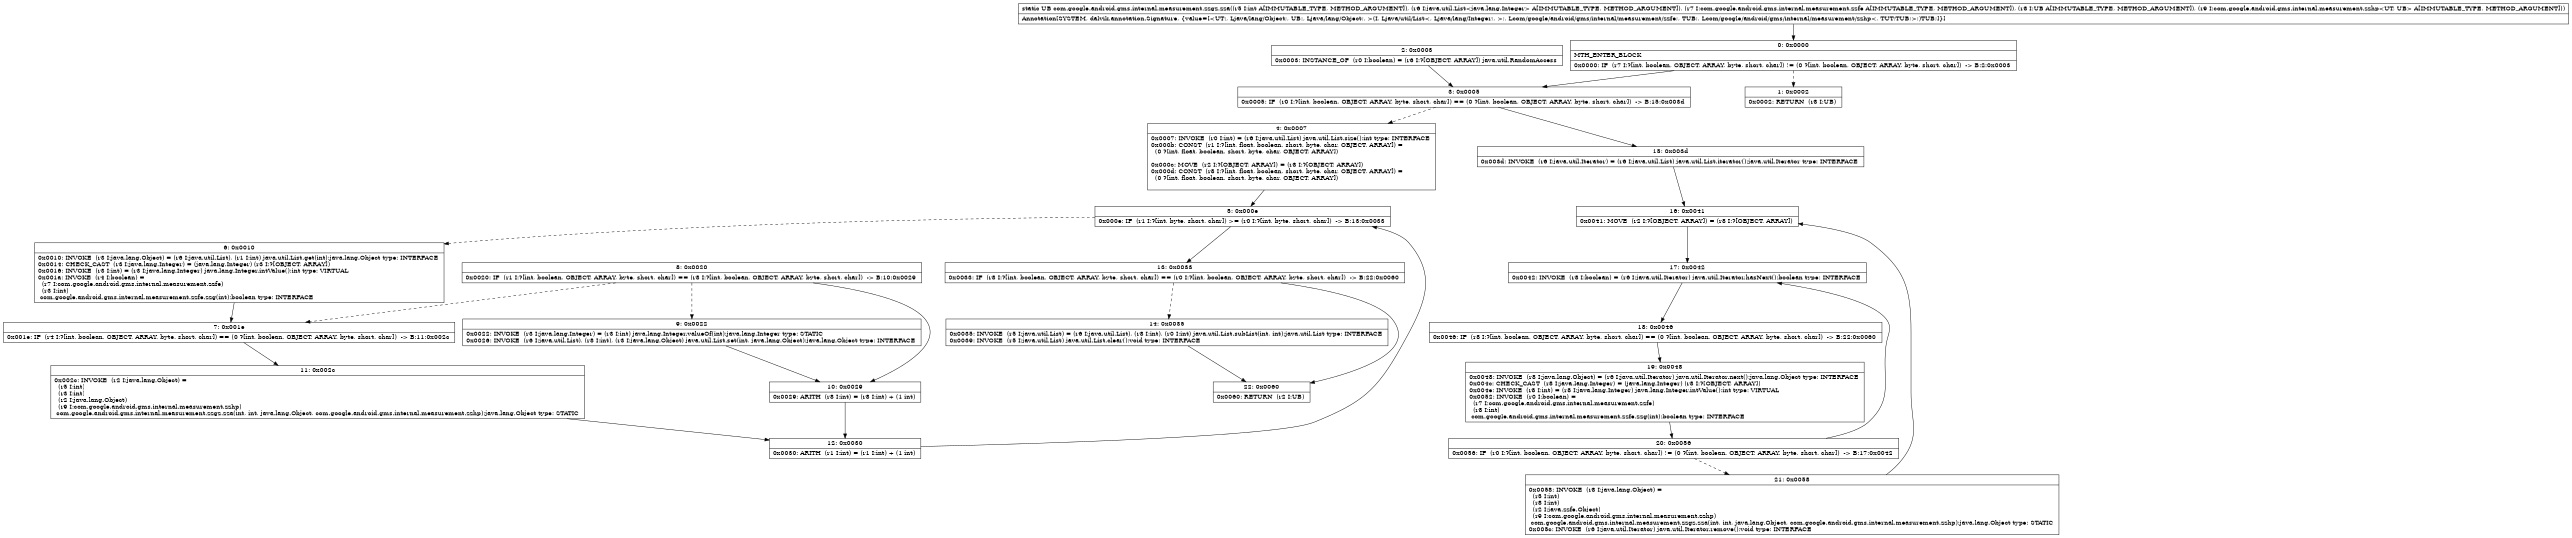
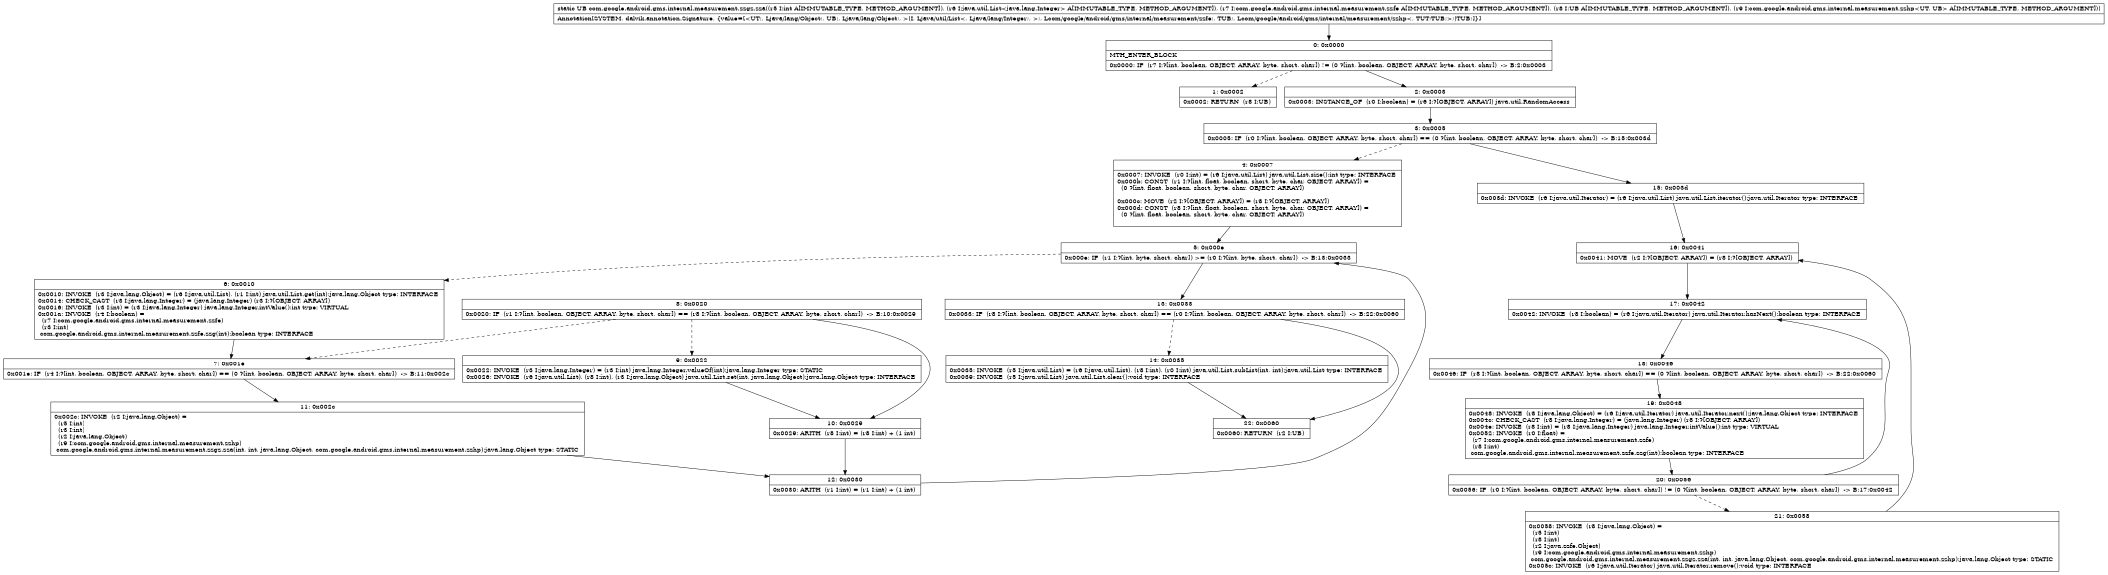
edge "0: 0x0000" -> "3: 0x0005": now "0: 0x0000" -> "2: 0x0003"
node "19: 0x0048": text "0x0052: INVOKE  (r0 I:boolean) =" -> "0x0052: INVOKE  (r0 I:float) ="
